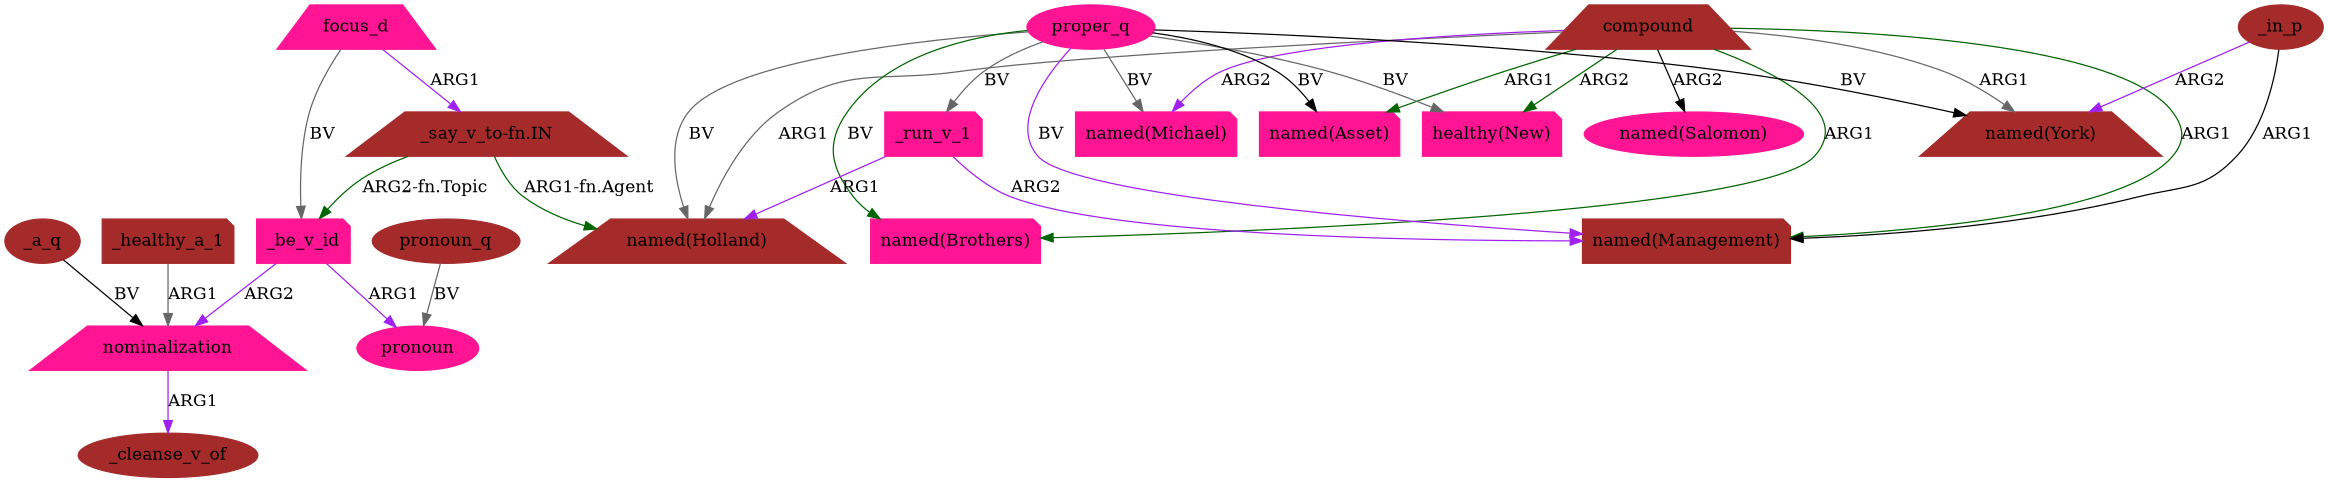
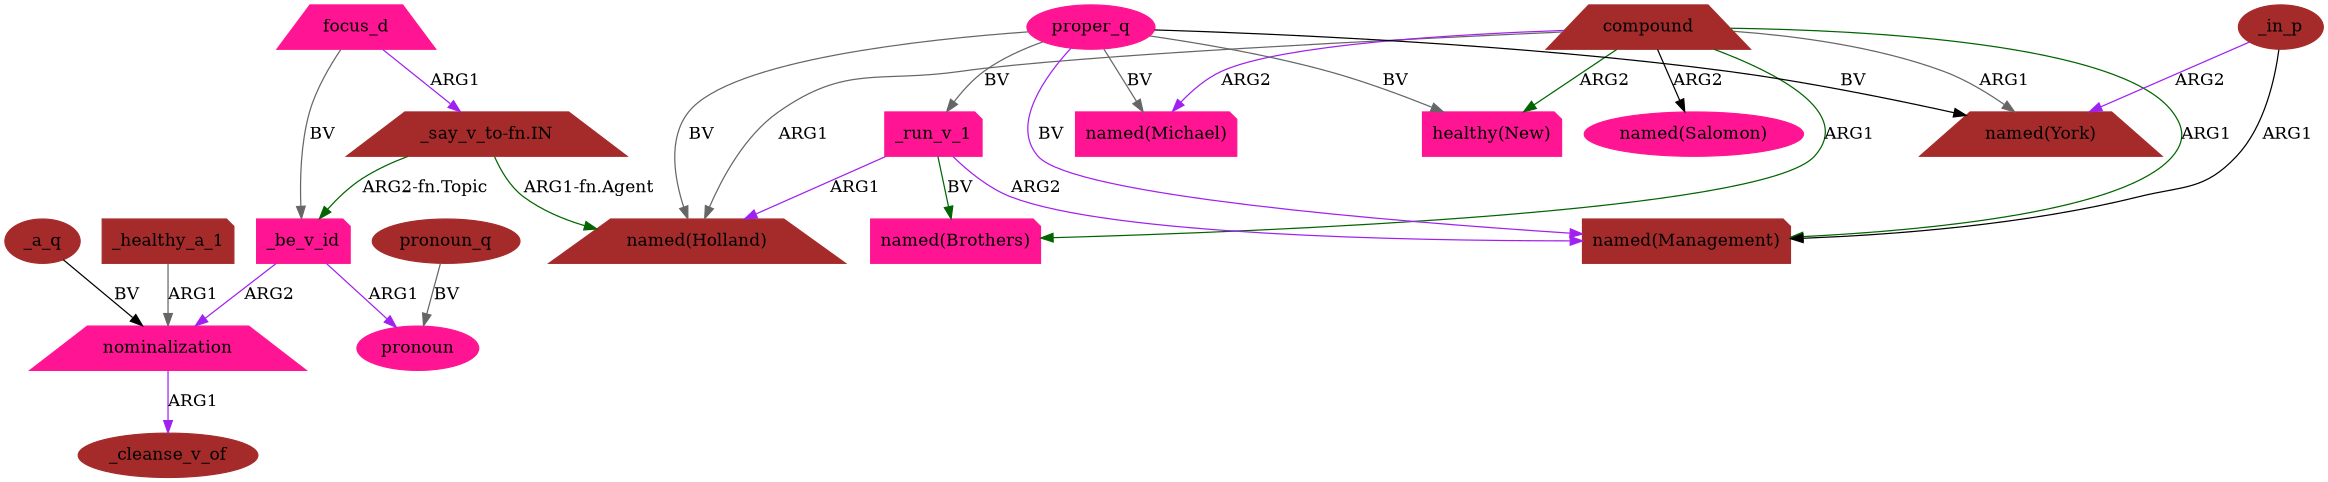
edge "proper_q" -> "named(Brothers)": now "_run_v_1" -> "named(Brothers)"
node "named(Asset)": removed
